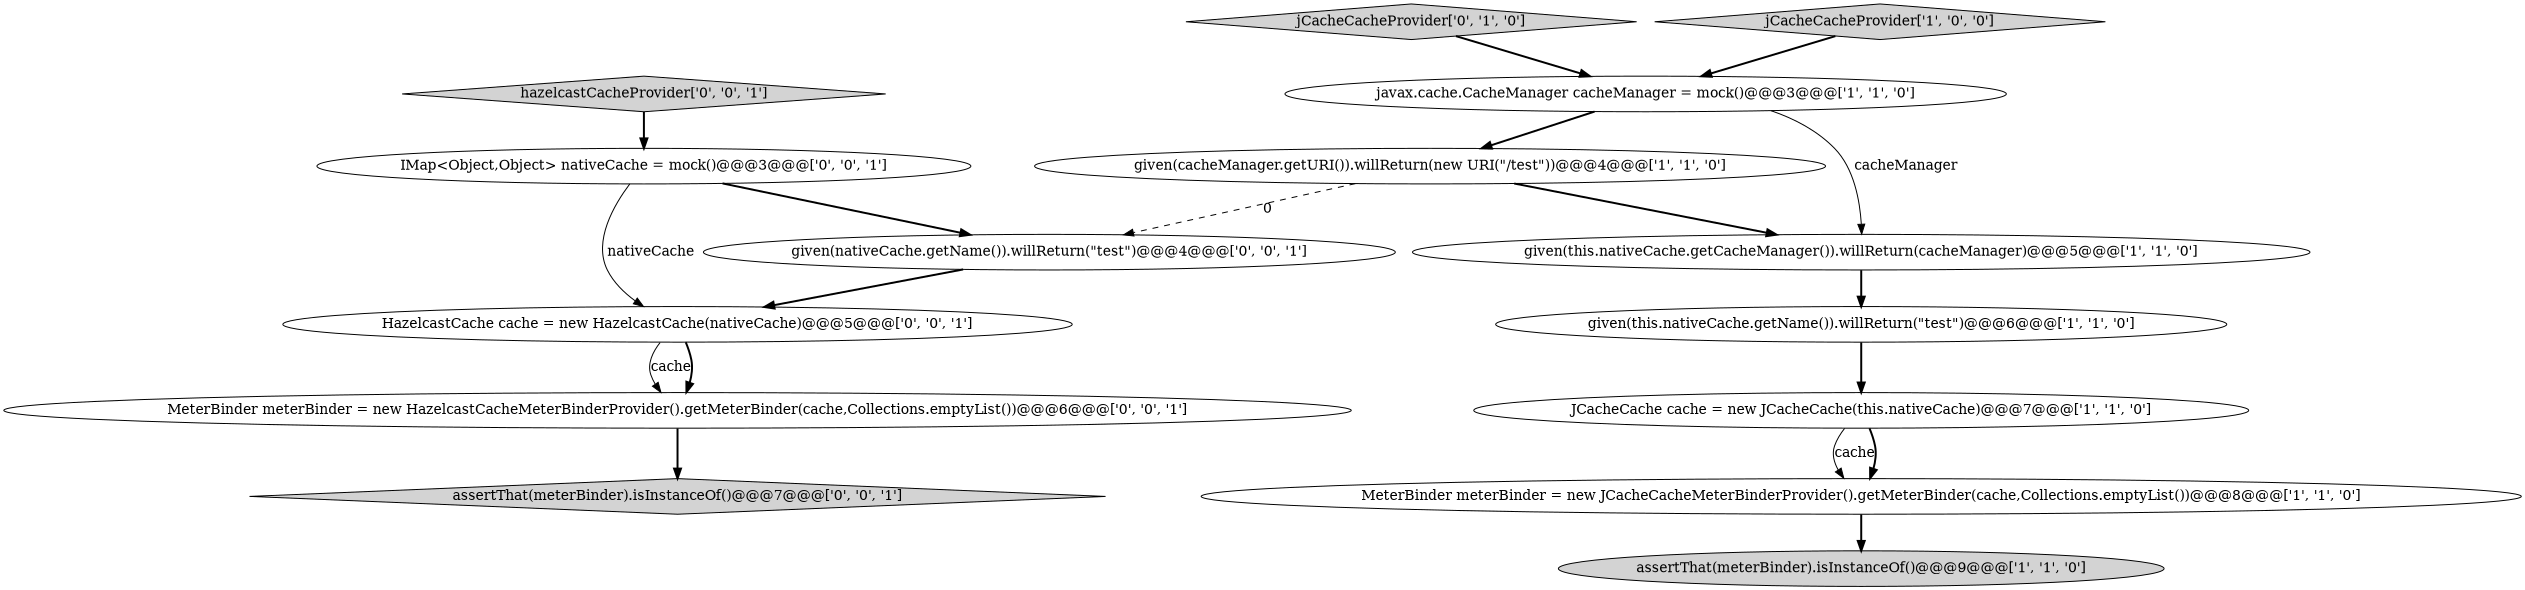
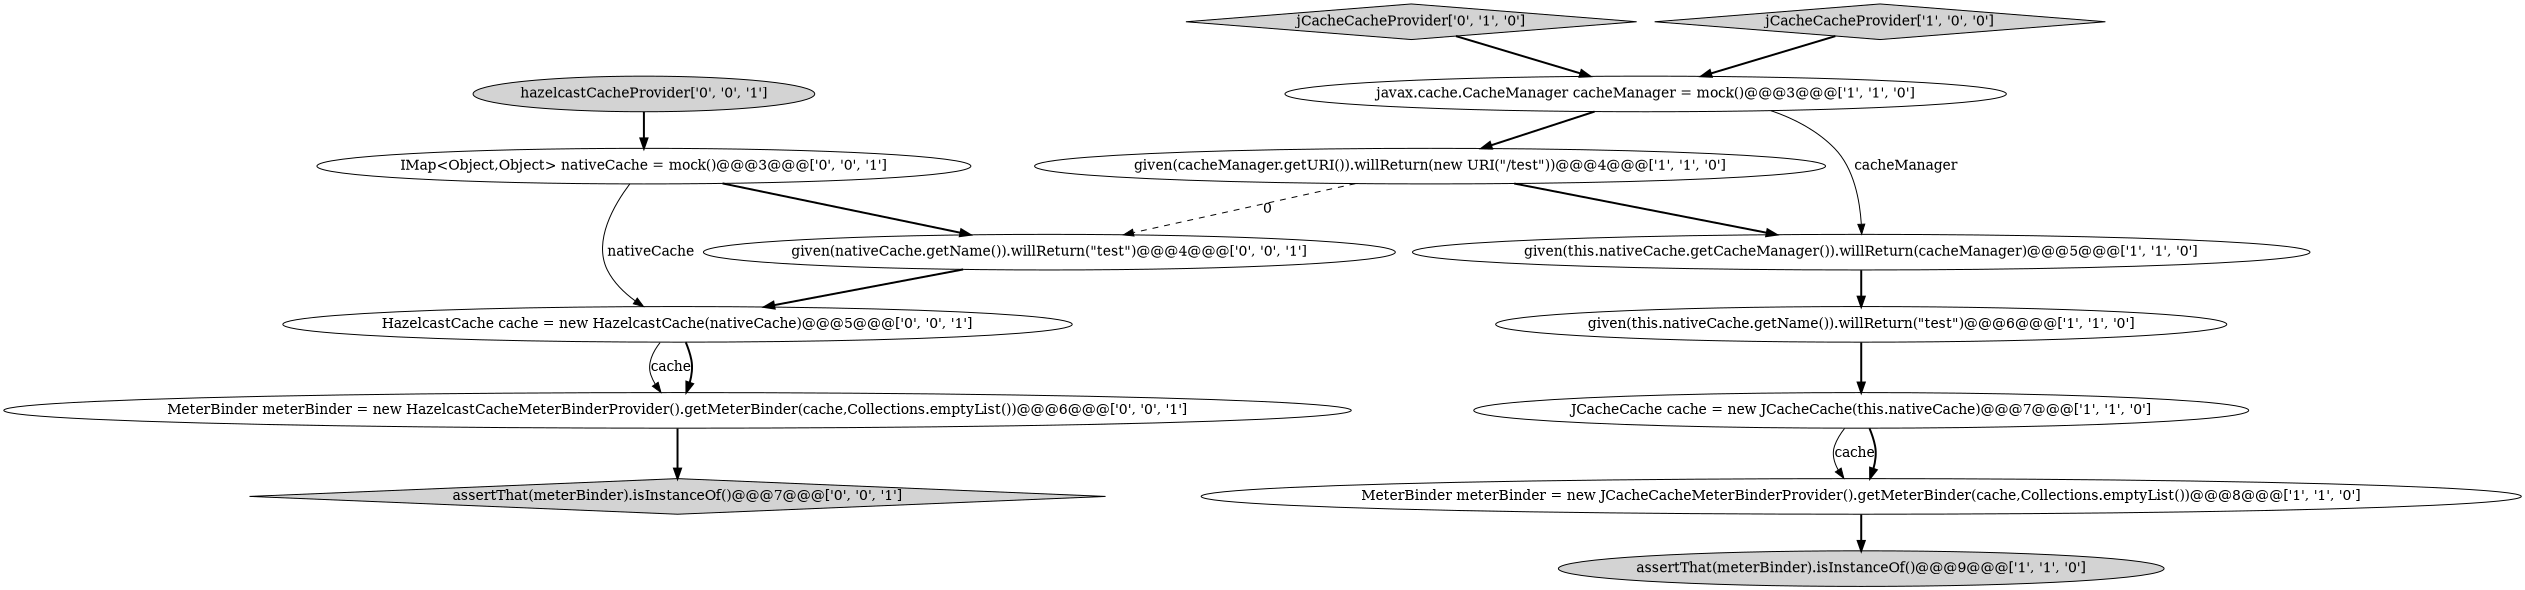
node "hazelcastCacheProvider['0', '0', '1']": shape diamond -> ellipse
